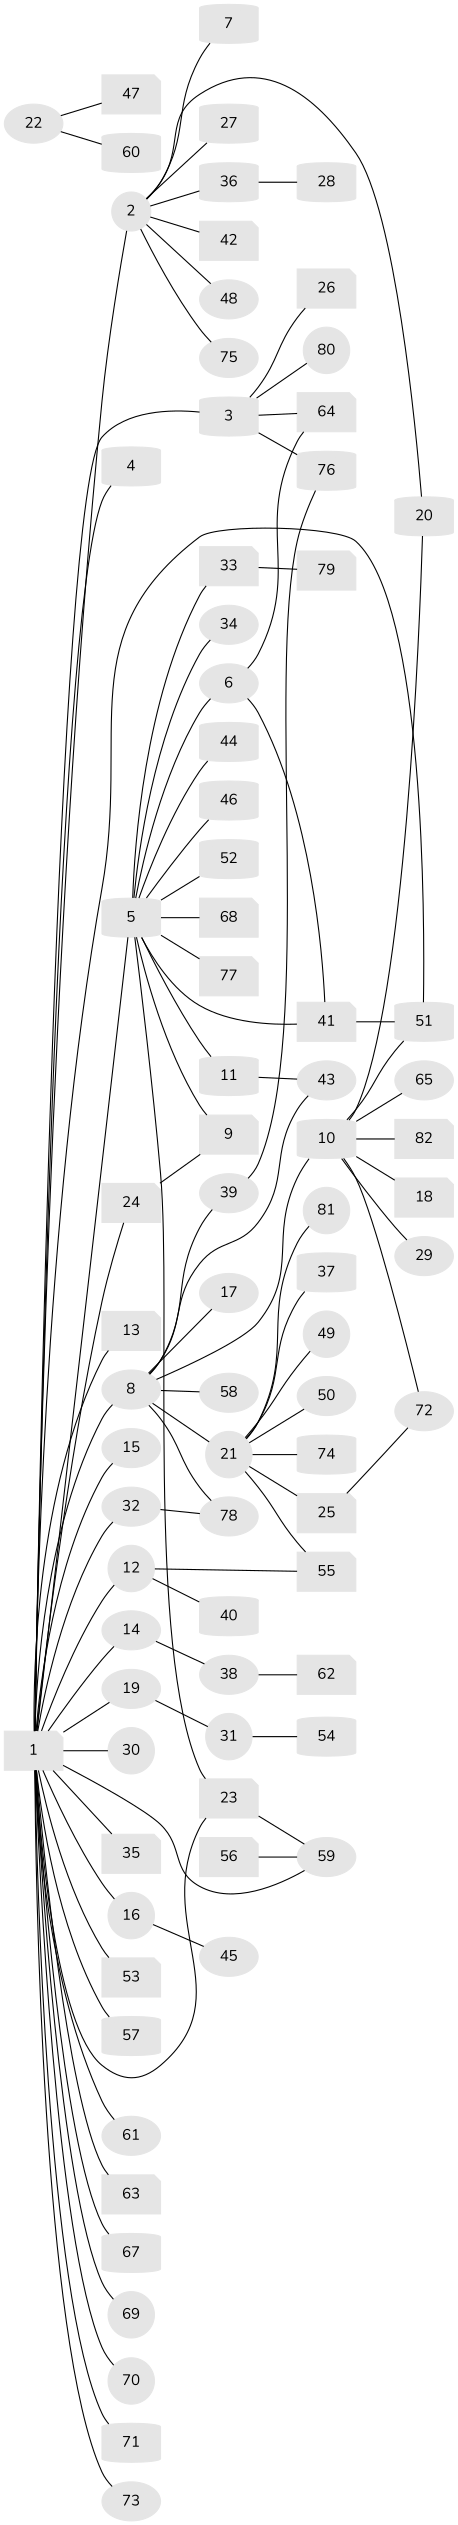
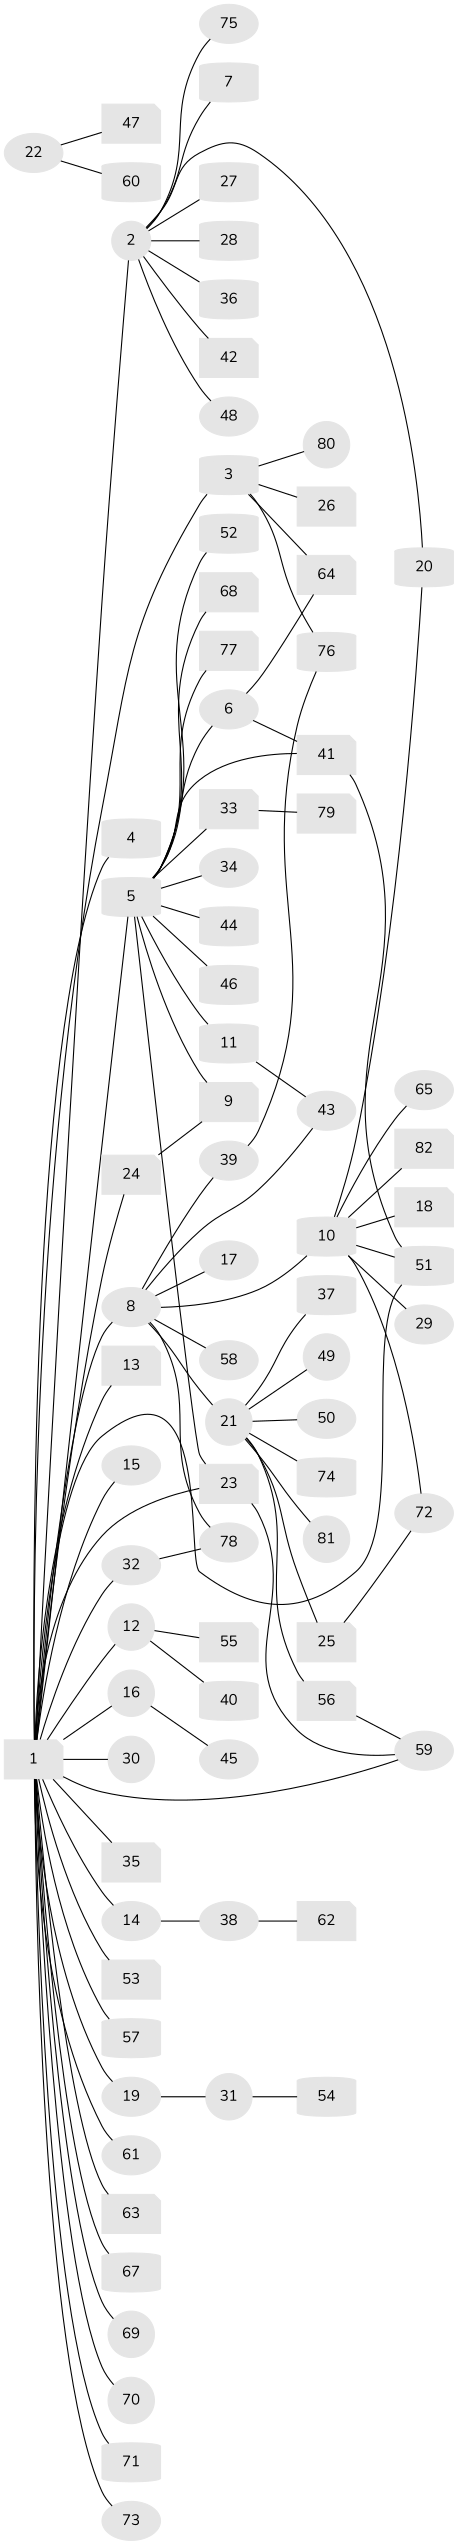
edge "36" -- "28": now "2" -- "28"
edge "21" -- "55": now "21" -- "56"
